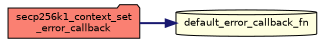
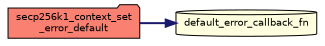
node "secp256k1_context_set _error_callback": label "secp256k1_context_set _error_callback" -> "secp256k1_context_set _error_default"
